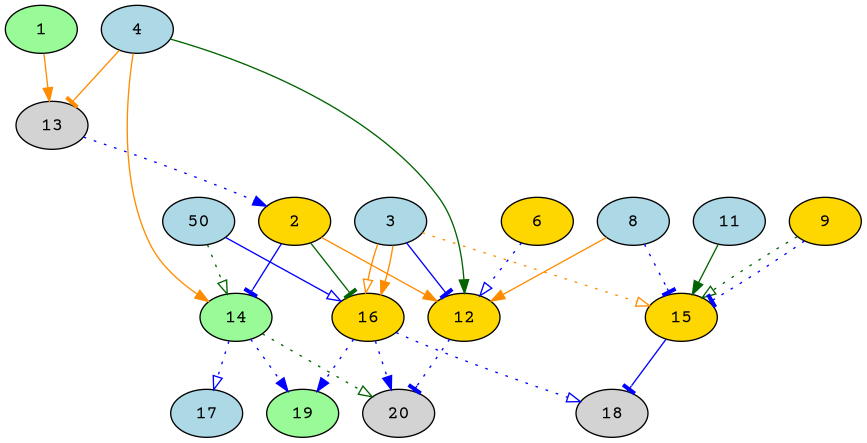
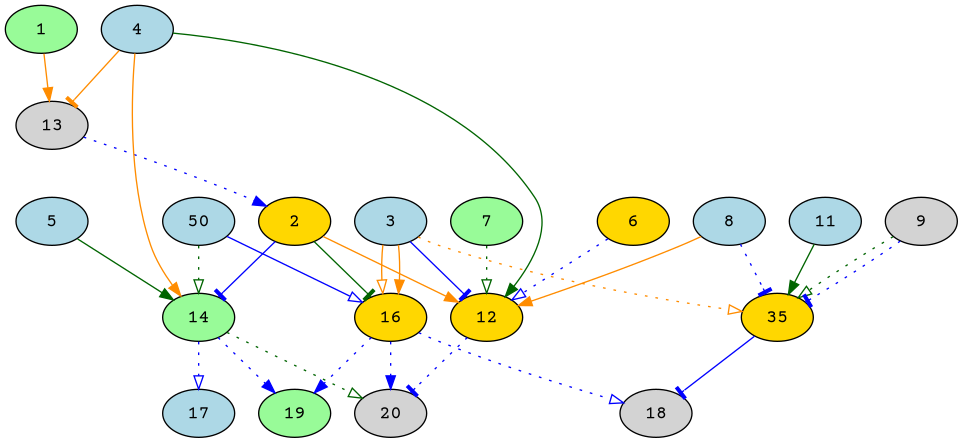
node "5": added
node "7": added
node "9": fillcolor gold -> lightgrey
node "15": label "15" -> "35"
